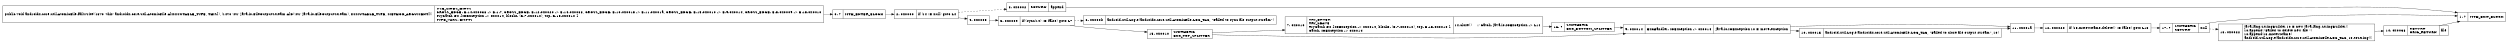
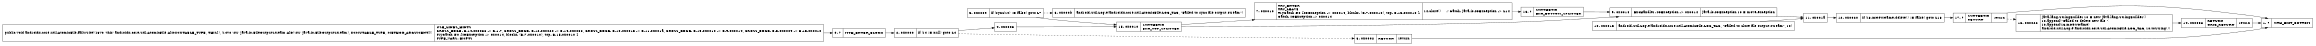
node "3: 0x0002": text "append" -> "return"
node "1: ?": text "MTH_EXIT_BLOCK" -> "MTH_EXIT_BOTTOM"
edge "4: 0x0003" -> "5: 0x0009": now "4: 0x0003" -> "15: 0x0010"
node "17: ?": text "null" -> "return"
node "14: 0x0038": text "file" -> "return"
edge "9: 0x0014" -> "10: 0x0015": removed
